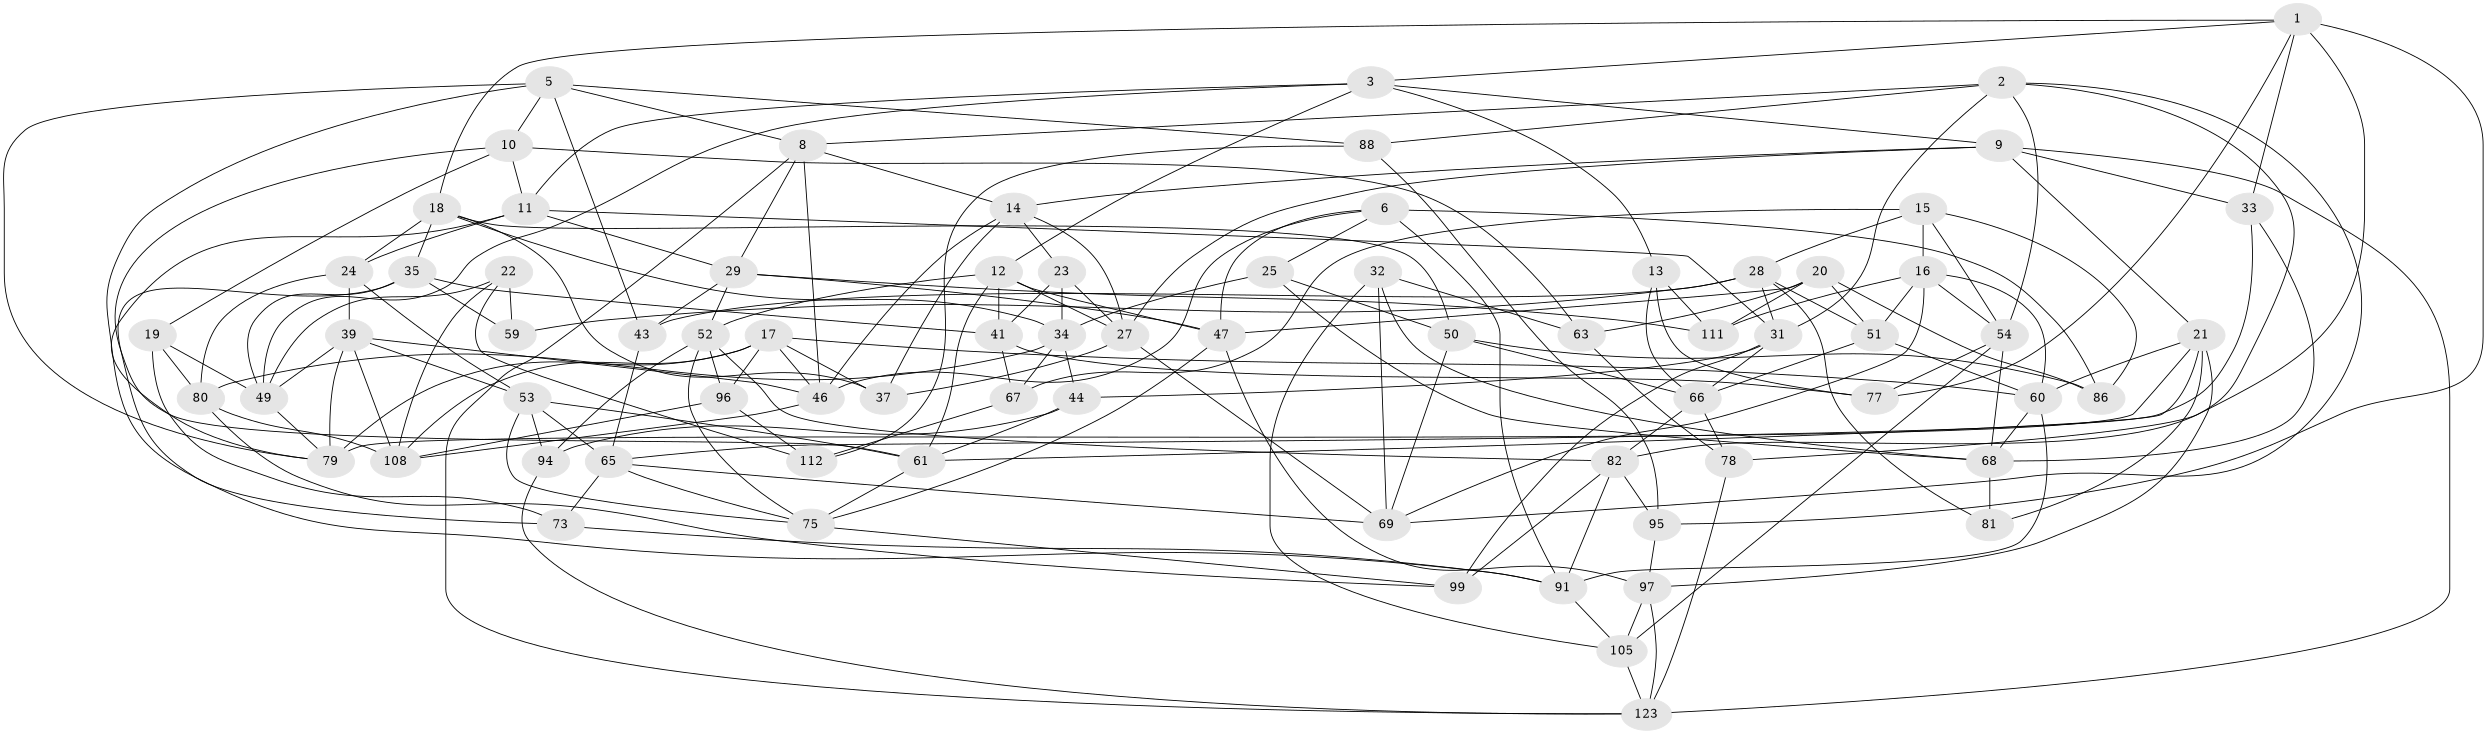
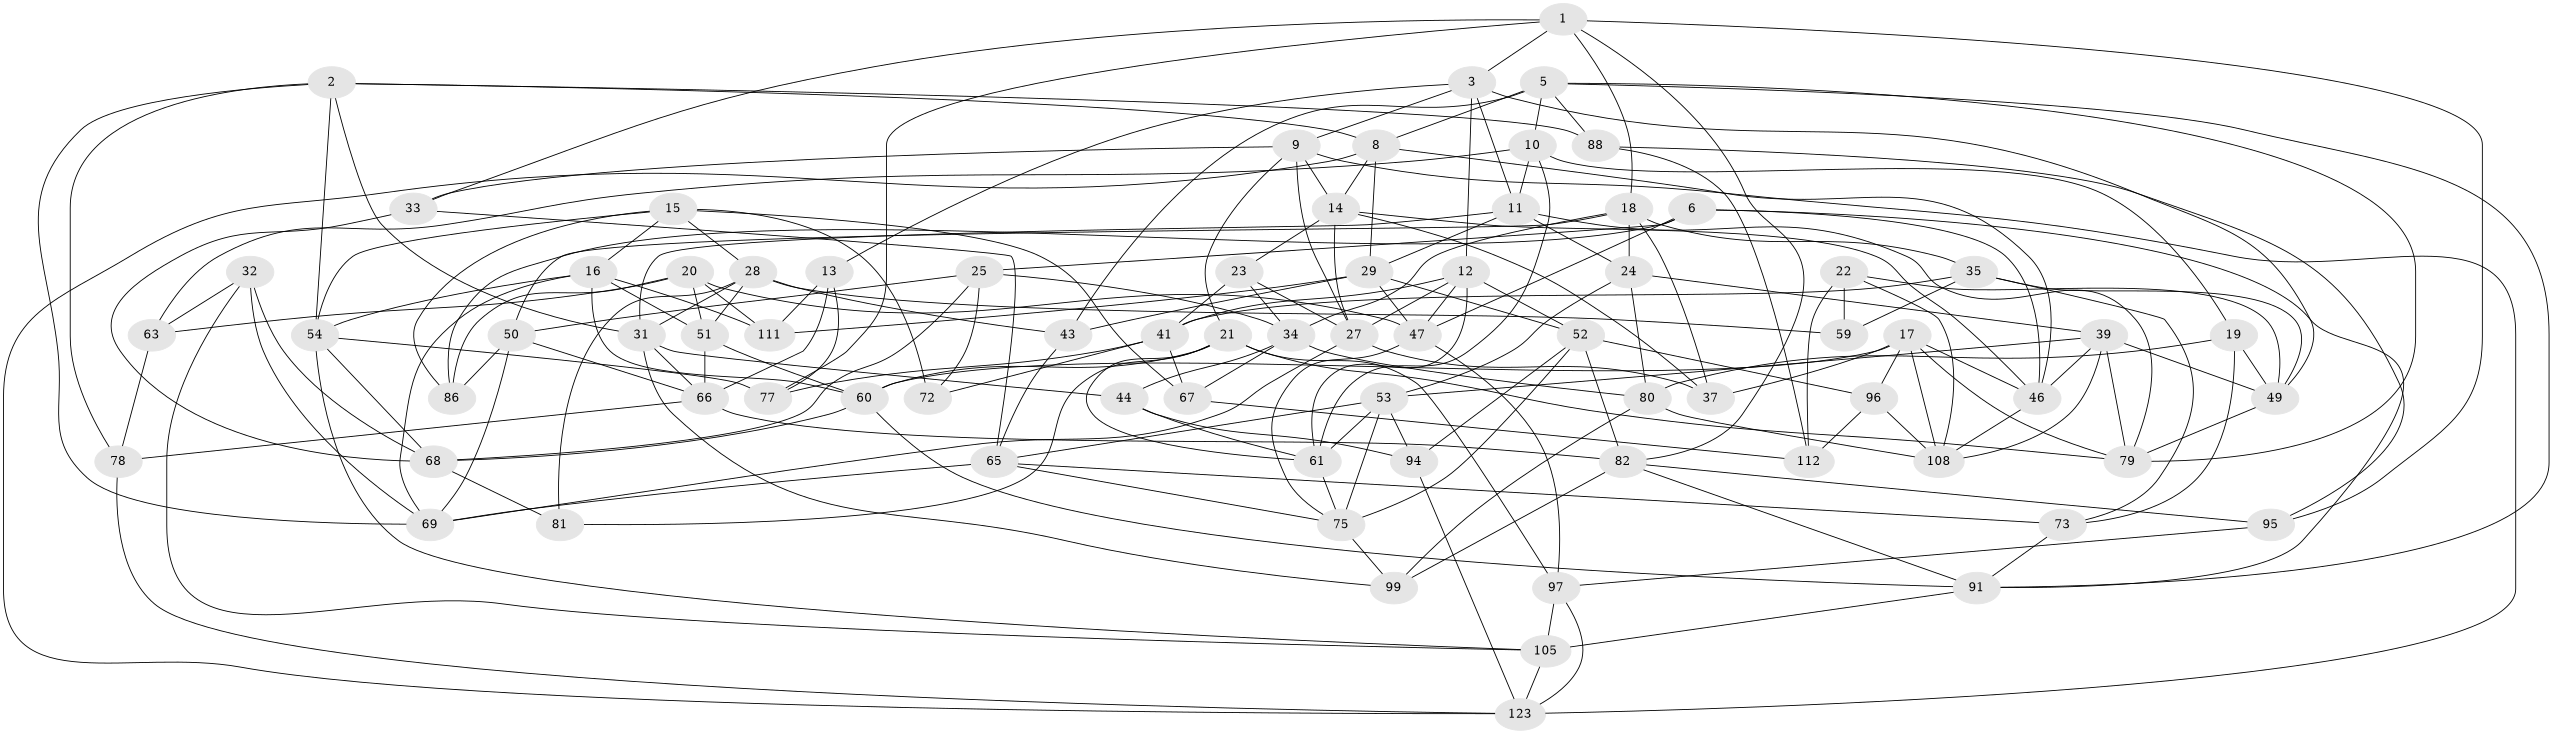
node "72": added
